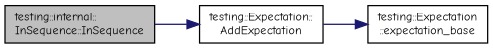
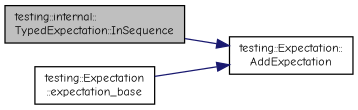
node "testing::internal:: InSequence::InSequence": label "testing::internal:: InSequence::InSequence" -> "testing::internal:: TypedExpectation::InSequence"
edge "testing::Expectation:: AddExpectation" -> "testing::Expectation ::expectation_base": reversed
